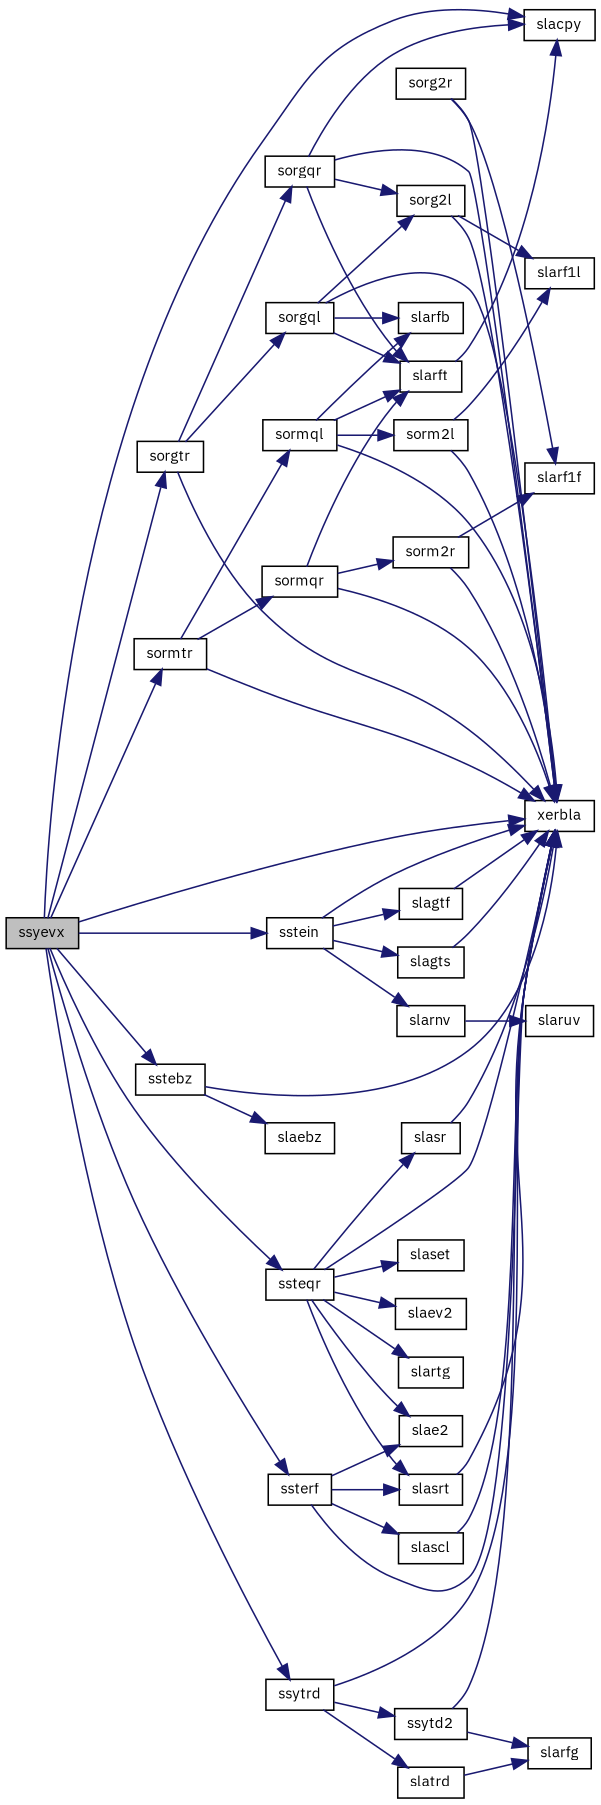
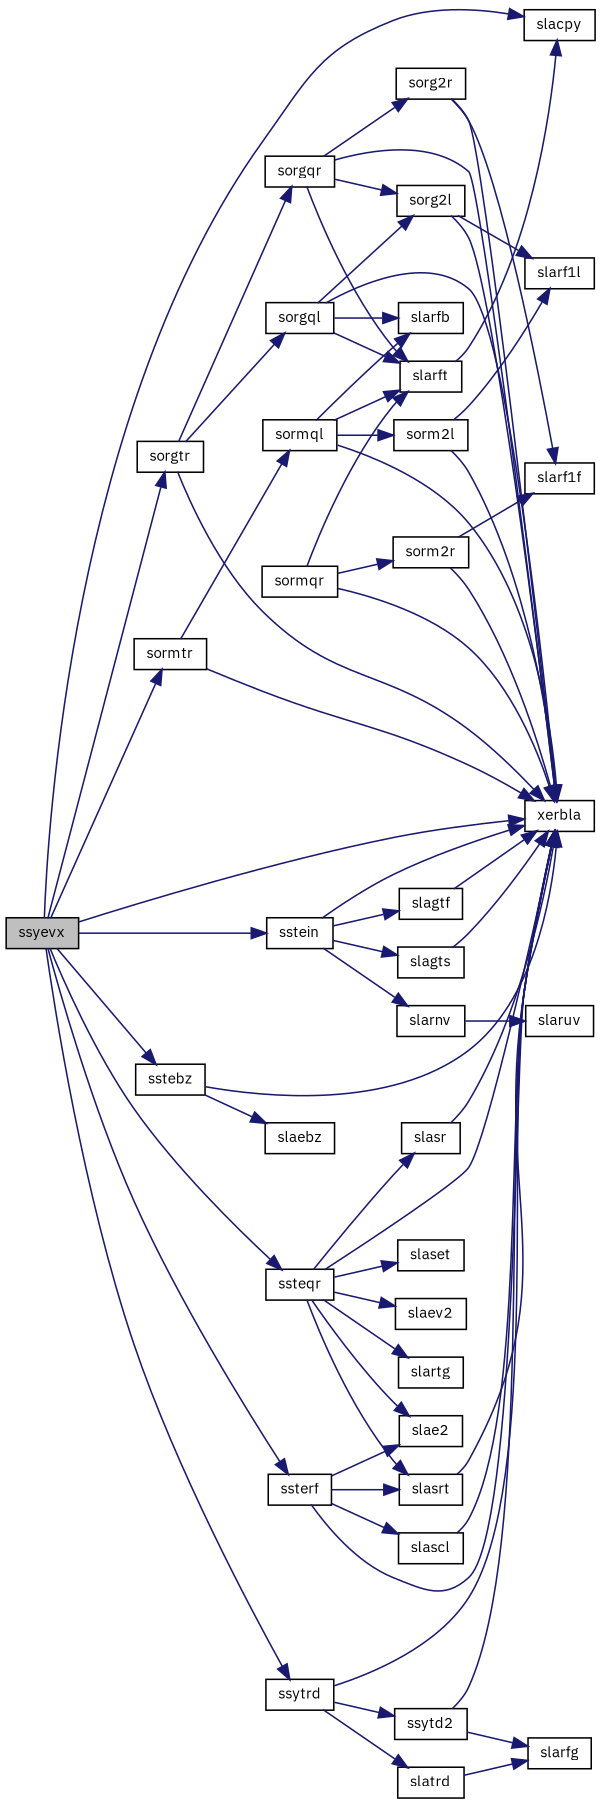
edge "sorgqr" -> "slacpy": now "sorgqr" -> "sorg2r"
edge "sormtr" -> "sormqr": removed
